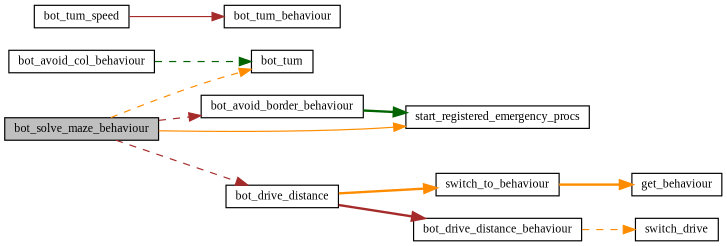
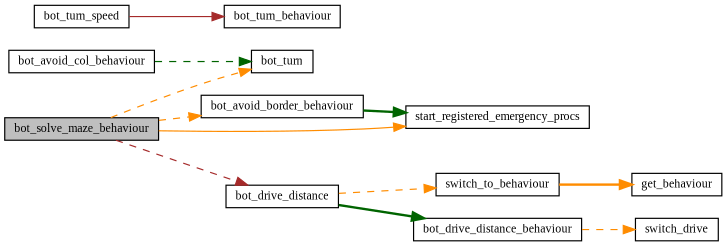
edge "bot_solve_maze_behaviour" -> "bot_avoid_border_behaviour": color brown -> darkorange
edge "bot_drive_distance" -> "switch_to_behaviour": style bold -> dashed
edge "bot_drive_distance" -> "bot_drive_distance_behaviour": color brown -> darkgreen
